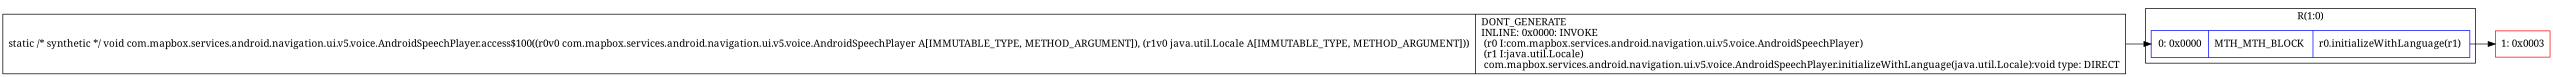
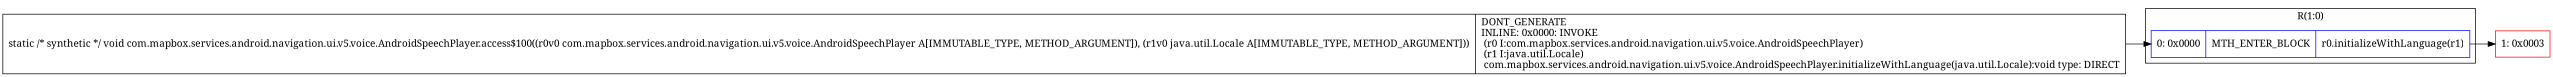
node "0: 0x0000": text "MTH_MTH_BLOCK" -> "MTH_ENTER_BLOCK"
